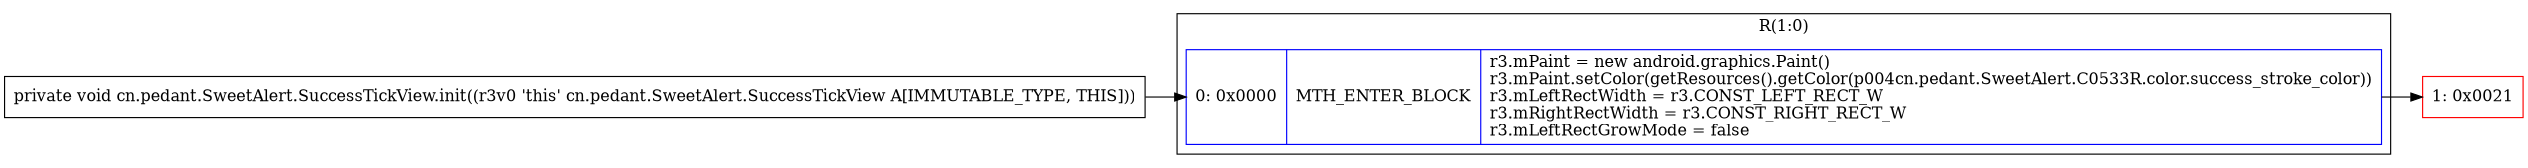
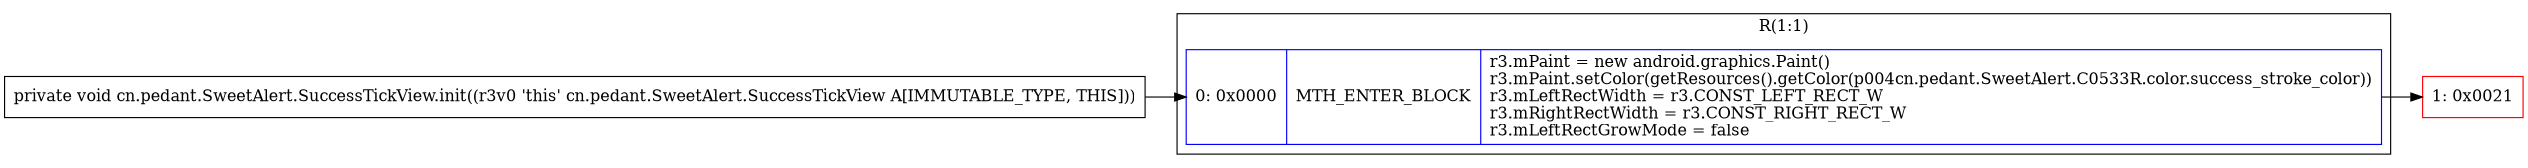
cluster "R(1:0)": label "R(1:0)" -> "R(1:1)"
